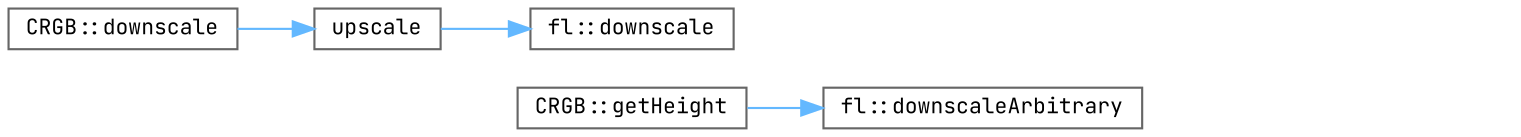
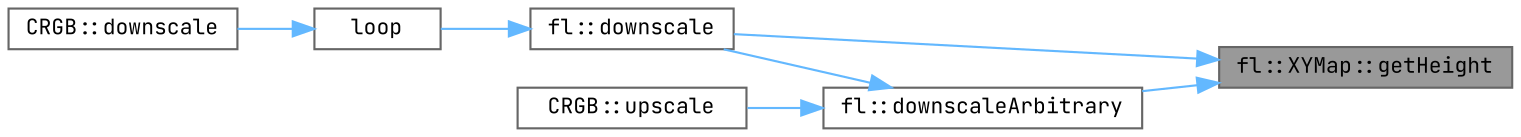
node "upscale": label "upscale" -> "loop"
edge "fl::downscale" -> "fl::downscaleArbitrary": added
node "fl::XYMap::getHeight": added
node "CRGB::getHeight": label "CRGB::getHeight" -> "CRGB::upscale"
